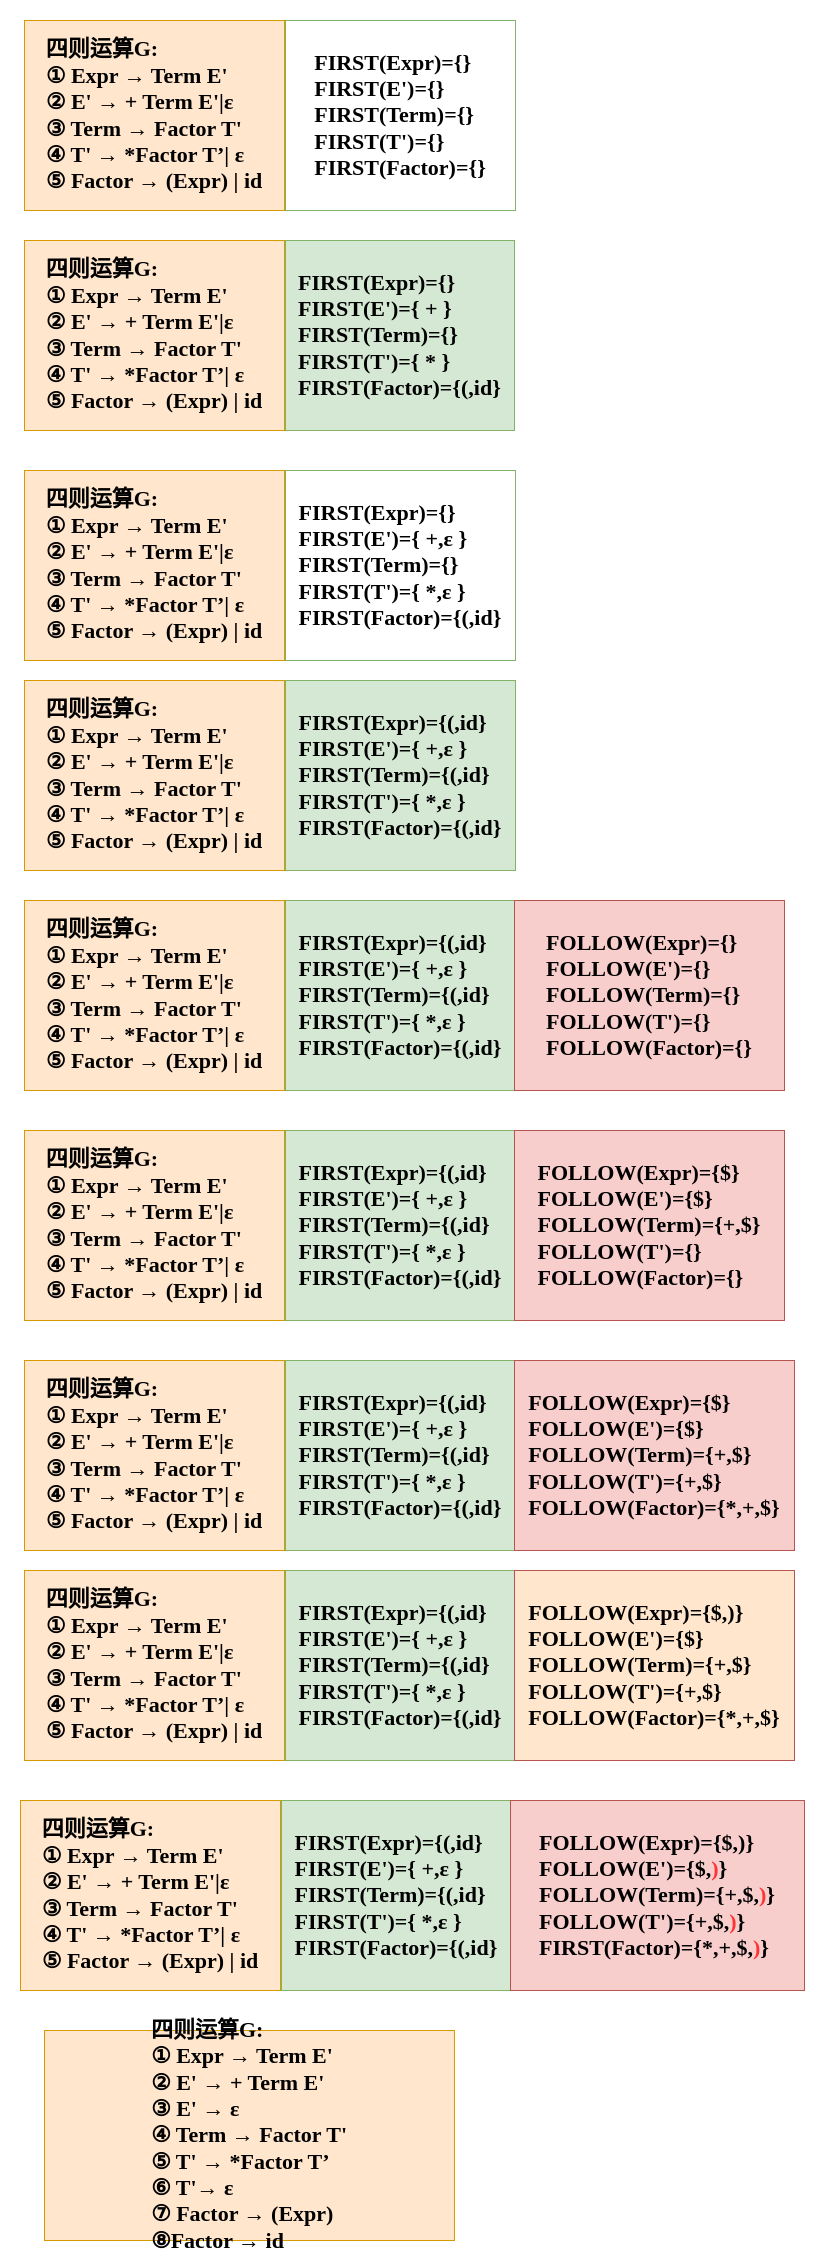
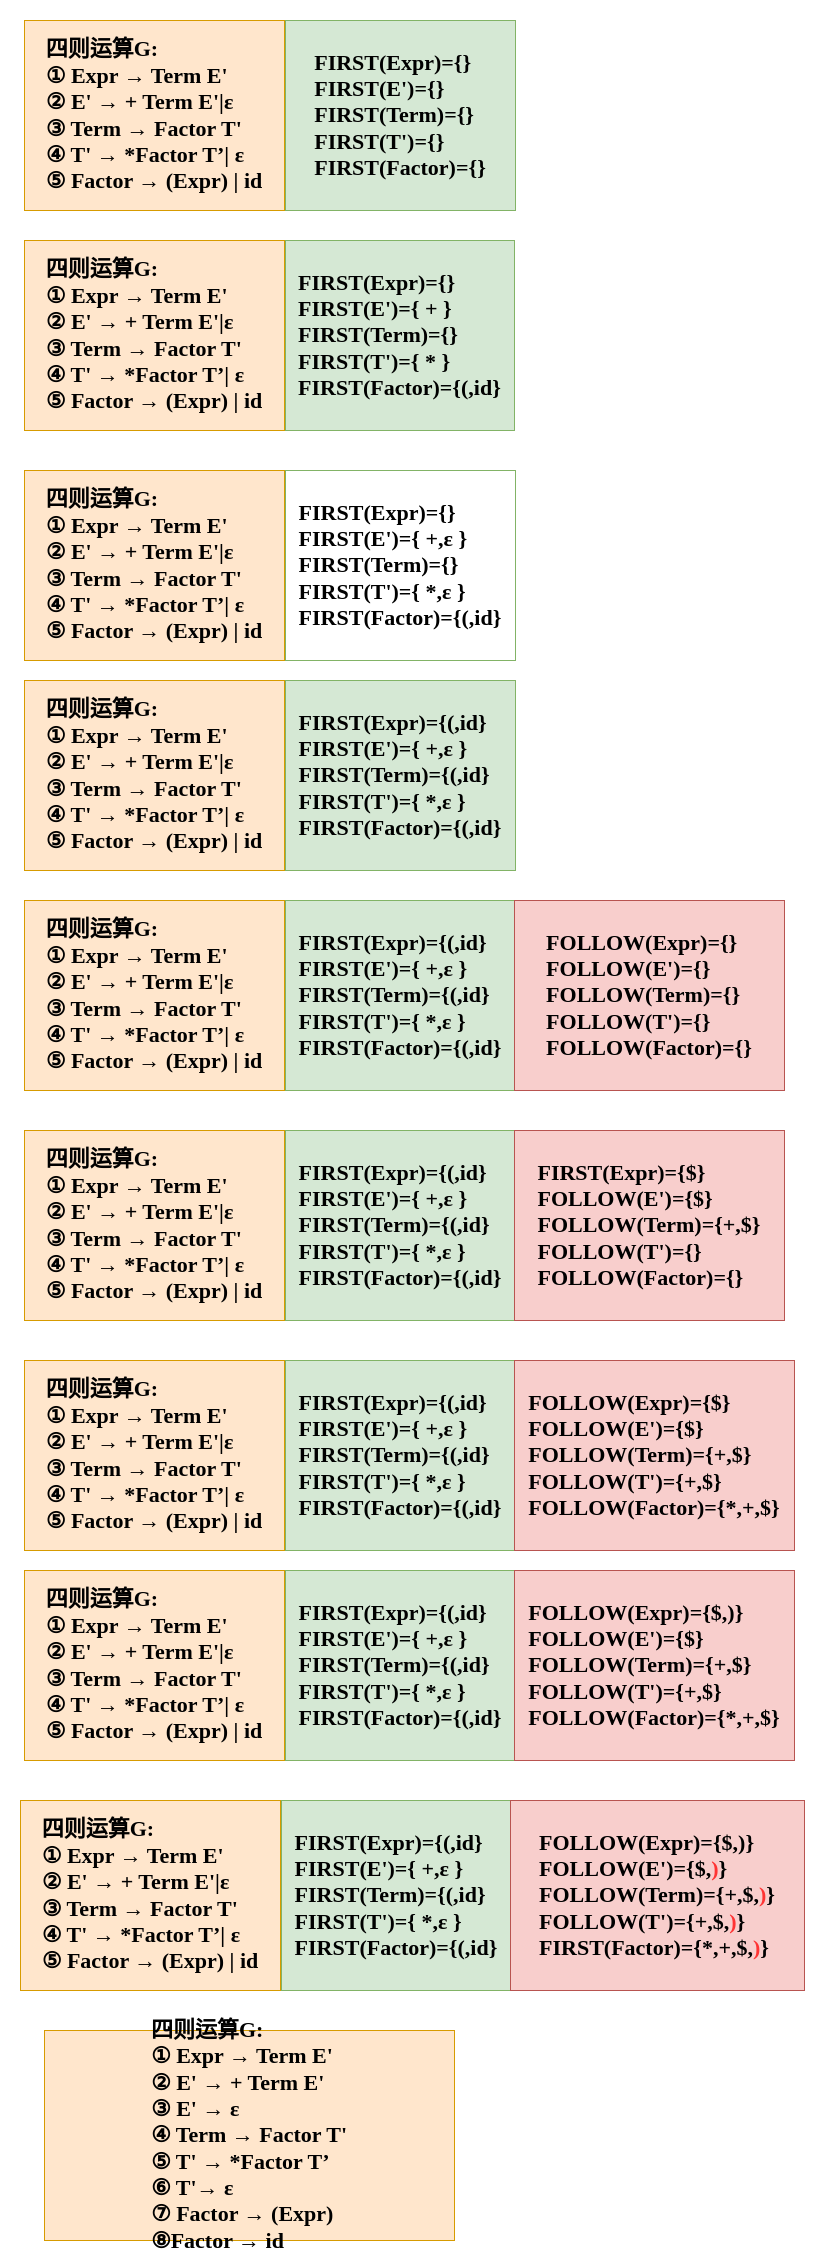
node "FIRST(Expr)={} FIRST(E')={} FIRST(Term)={} FIRST(T')={} FIRST(Factor)={}": fillcolor #ffffff -> #d5e8d4
node "FOLLOW(Expr)={$} FOLLOW(E')={$} FOLLOW(Term)={+,$} FOLLOW(T')={} FOLLOW(Factor)={}": label "FOLLOW(Expr)={$} FOLLOW(E')={$} FOLLOW(Term)={+,$} FOLLOW(T')={} FOLLOW(Factor)={}" -> "FIRST(Expr)={$} FOLLOW(E')={$} FOLLOW(Term)={+,$} FOLLOW(T')={} FOLLOW(Factor)={}"
node "FOLLOW(Expr)={$,)} FOLLOW(E')={$} FOLLOW(Term)={+,$} FOLLOW(T')={+,$} FOLLOW(Factor)={*,+,$}": fillcolor #ffe6cc -> #f8cecc
